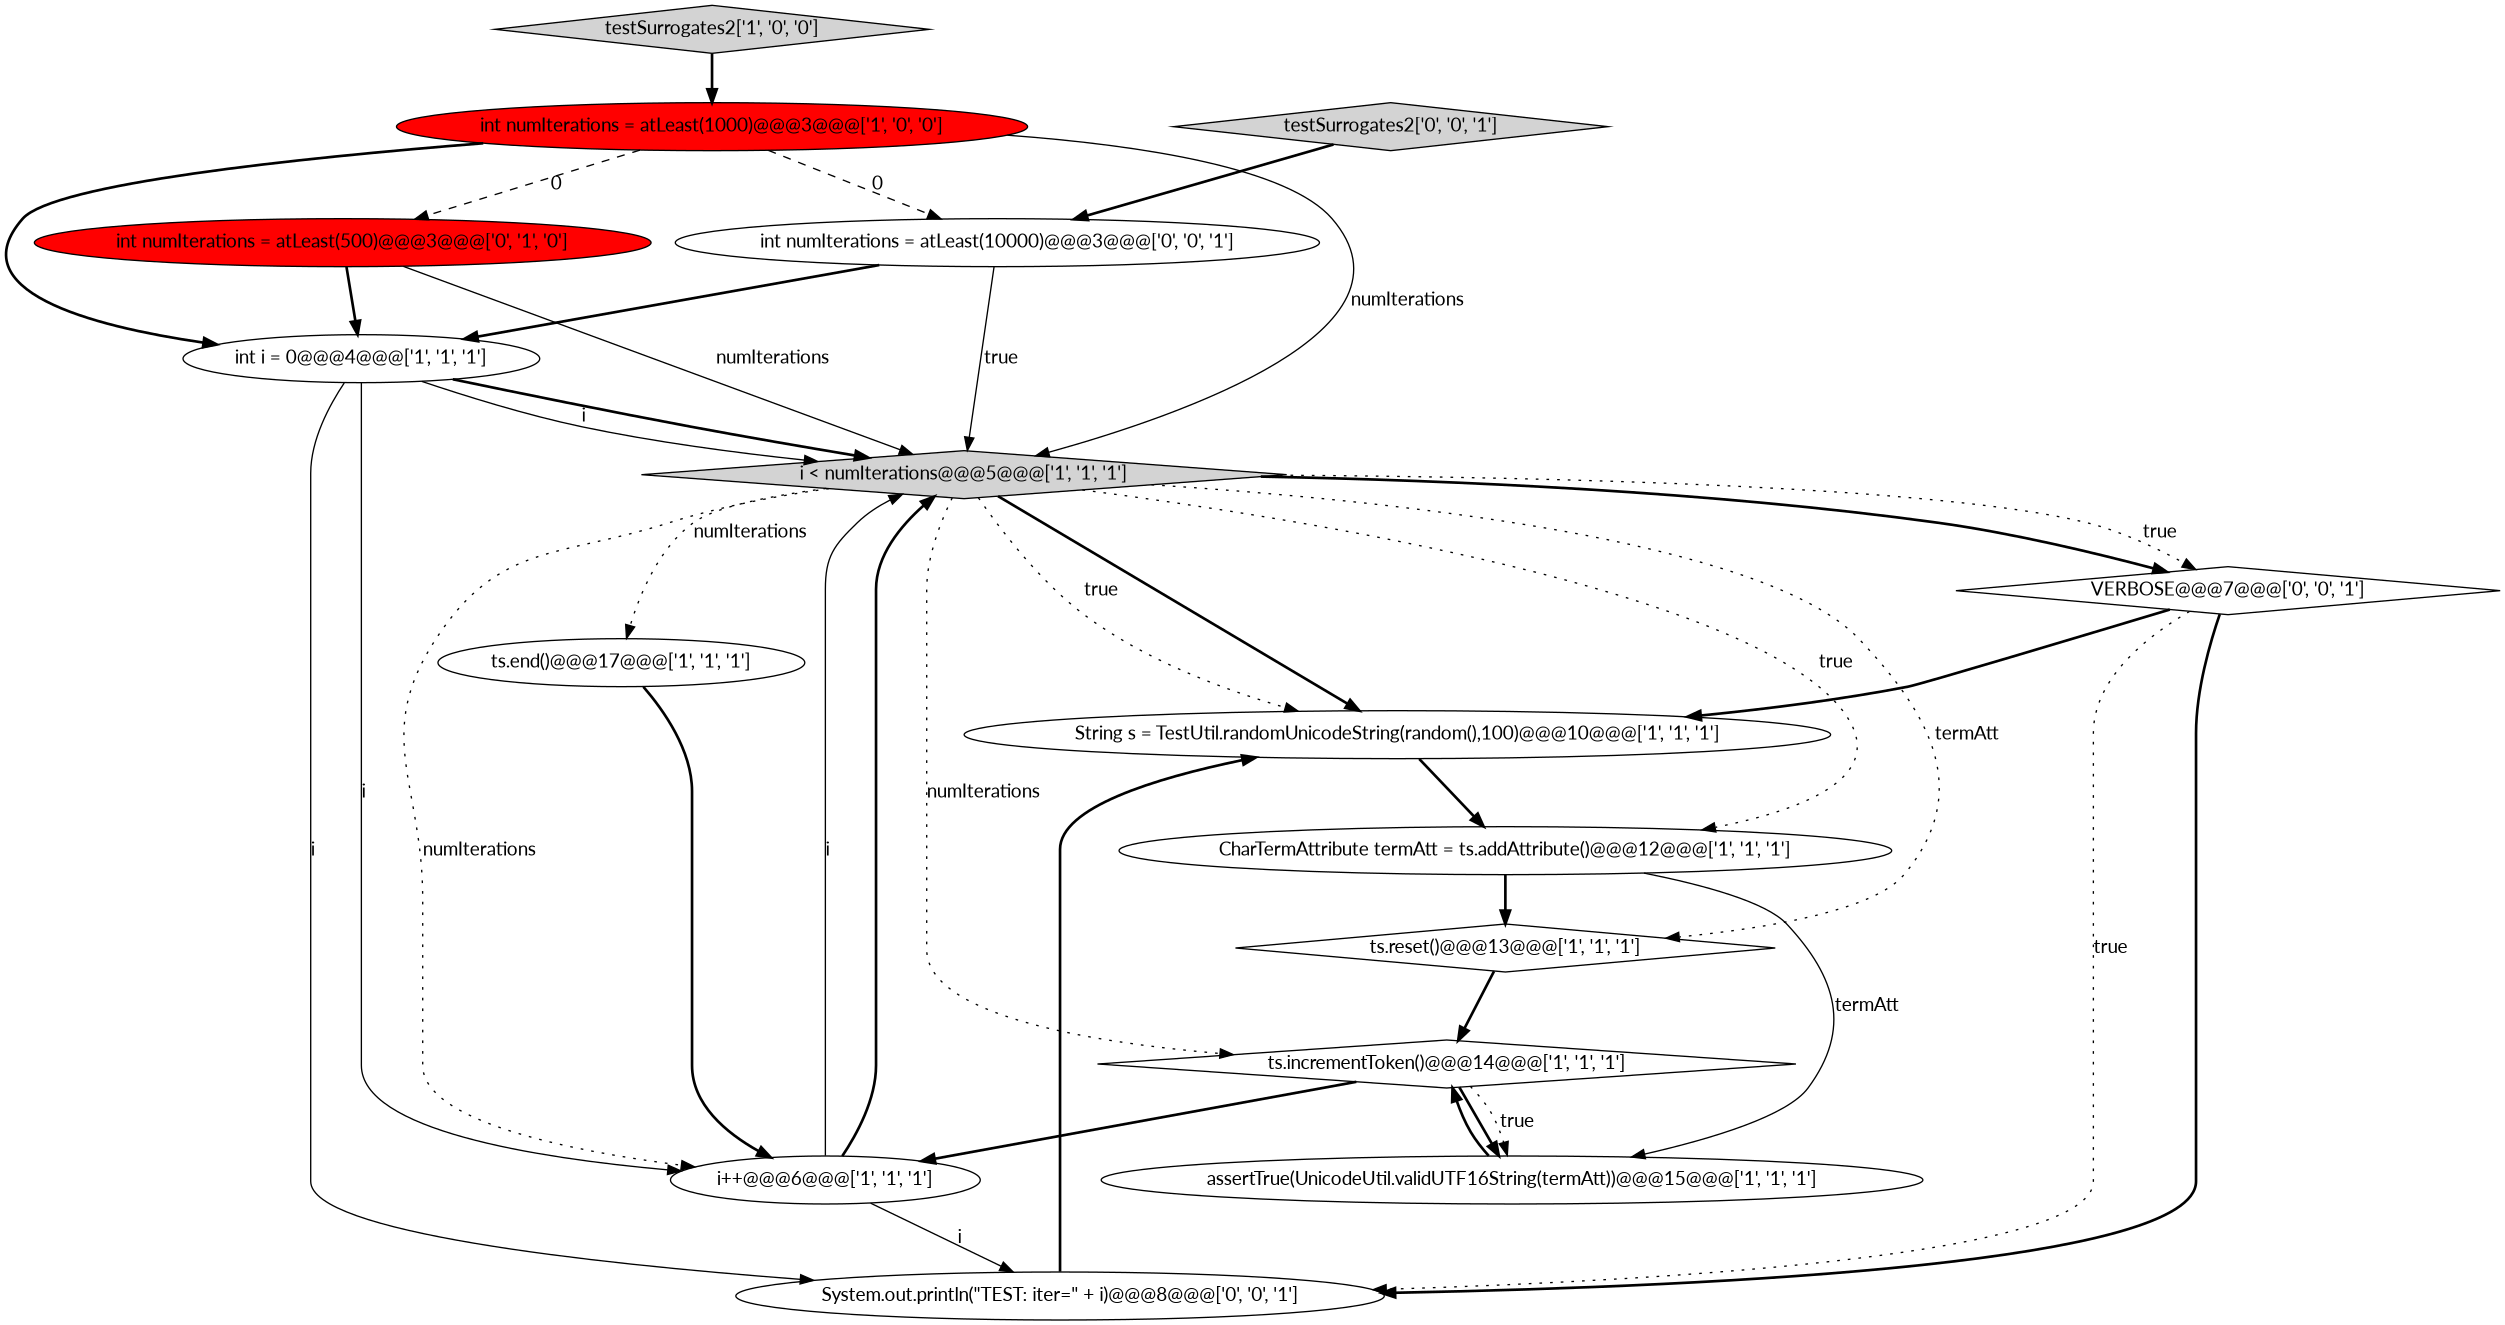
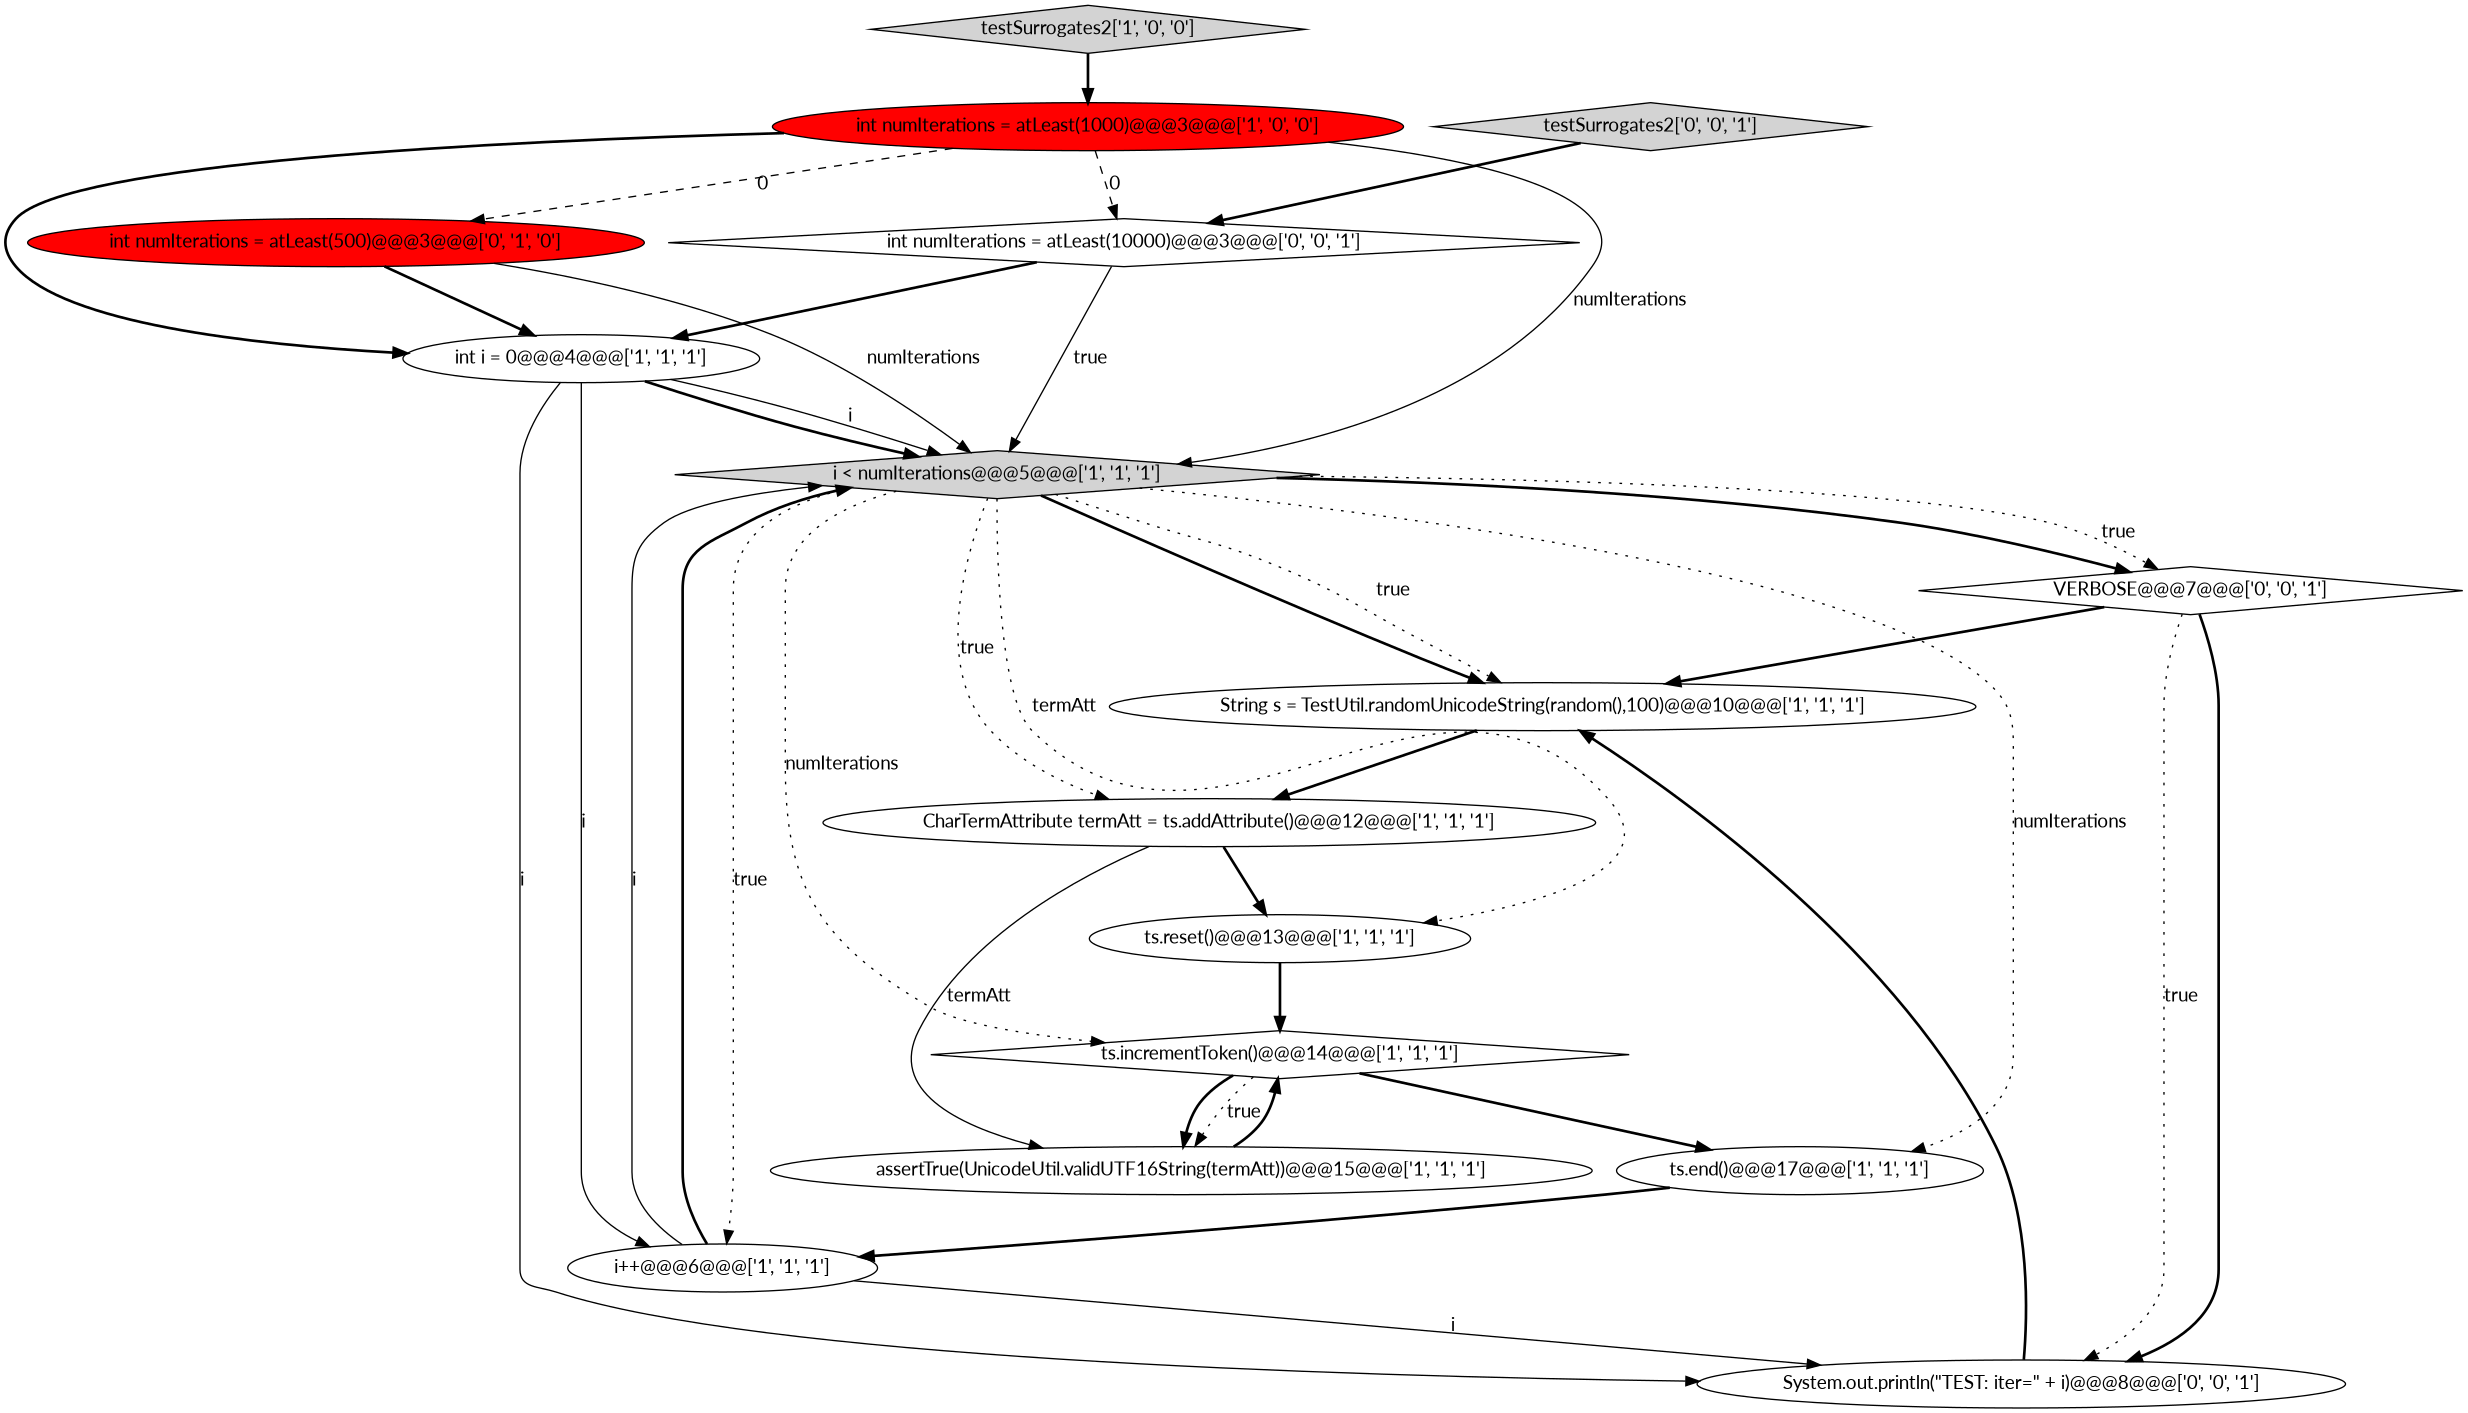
node "int numIterations = atLeast(10000)@@@3@@@['0', '0', '1']": shape ellipse -> diamond
edge "i < numIterations@@@5@@@['1', '1', '1']" -> "i++@@@6@@@['1', '1', '1']": label "numIterations" -> "true"
node "ts.reset()@@@13@@@['1', '1', '1']": shape diamond -> ellipse
edge "ts.incrementToken()@@@14@@@['1', '1', '1']" -> "i++@@@6@@@['1', '1', '1']": now "ts.incrementToken()@@@14@@@['1', '1', '1']" -> "ts.end()@@@17@@@['1', '1', '1']"
